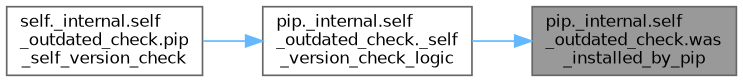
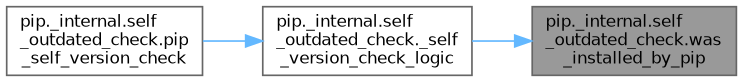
node "self._internal.self _outdated_check.pip _self_version_check": label "self._internal.self _outdated_check.pip _self_version_check" -> "pip._internal.self _outdated_check.pip _self_version_check"
